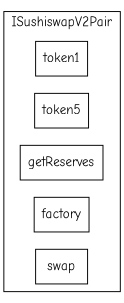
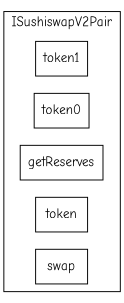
node "token5": label "token5" -> "token0"
node "factory": label "factory" -> "token"
